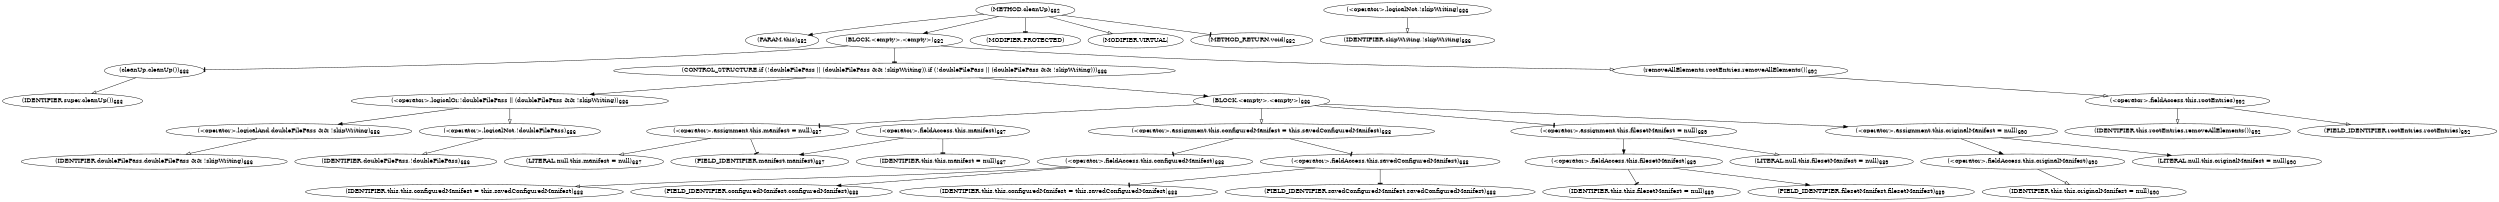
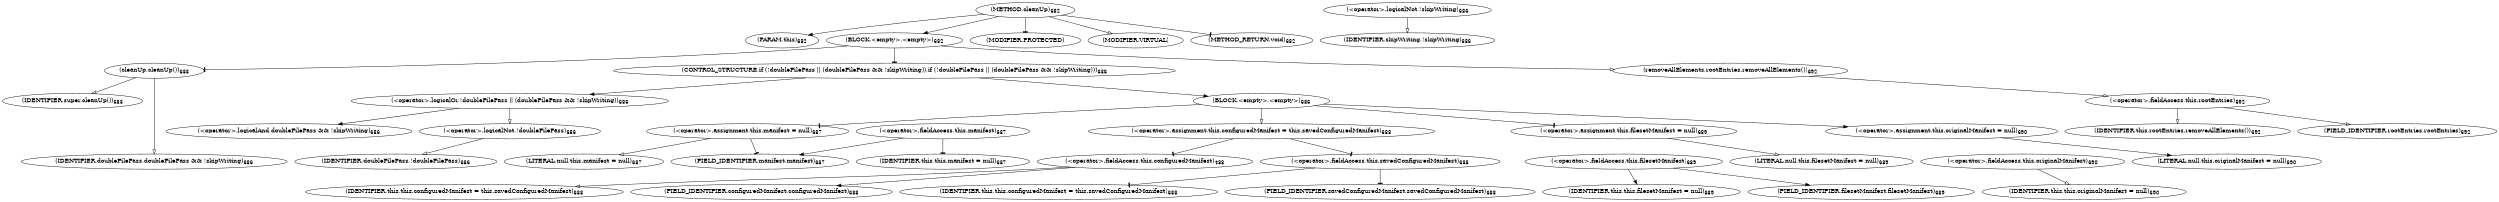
node "(<operator>.fieldAccess,this.rootEntries)": text "992" -> "692"
edge "(<operator>.assignment,this.filesetManifest = null)" -> "(<operator>.fieldAccess,this.filesetManifest)": removed
edge "(<operator>.logicalAnd,doubleFilePass && !skipWriting)" -> "(IDENTIFIER,doubleFilePass,doubleFilePass && !skipWriting)": now "(cleanUp,cleanUp())" -> "(IDENTIFIER,doubleFilePass,doubleFilePass && !skipWriting)"
edge "(<operator>.assignment,this.originalManifest = null)" -> "(<operator>.fieldAccess,this.originalManifest)": removed
node "(<operator>.fieldAccess,this.configuredManifest)": text "688" -> "488"
edge "(<operator>.fieldAccess,this.filesetManifest)" -> "(IDENTIFIER,this,this.filesetManifest = null)": arrowhead tee -> normal
